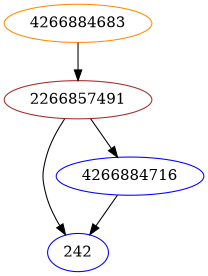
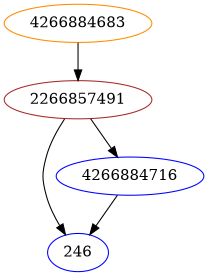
node "242": label "242" -> "246"
